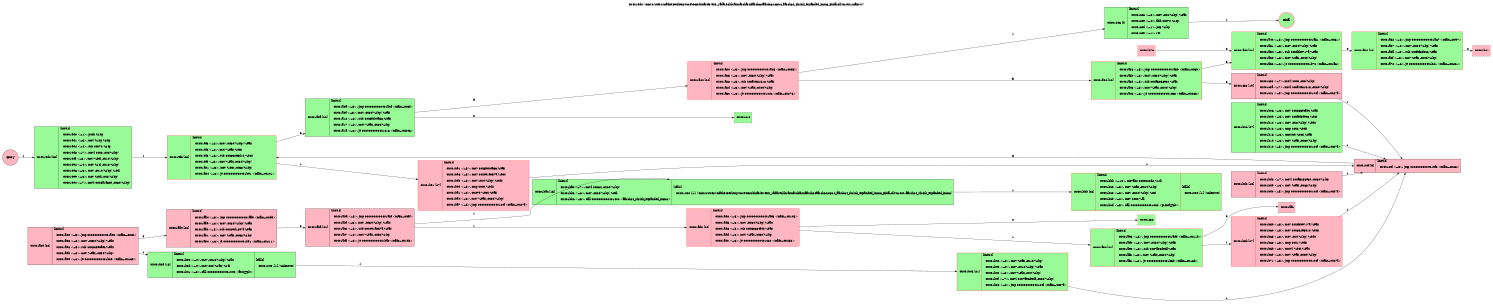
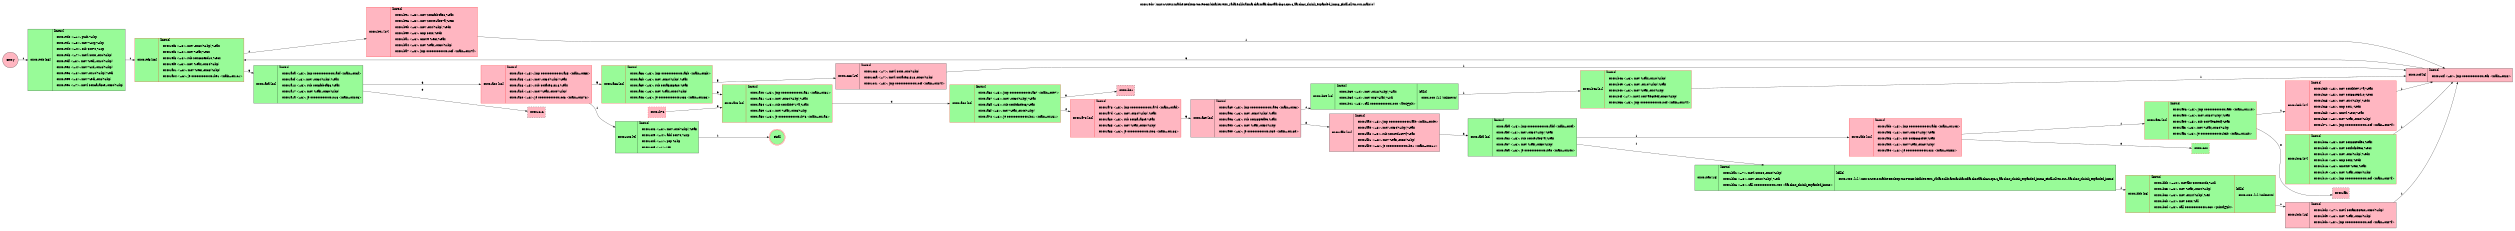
node "0x401c16": fillcolor palegreen -> lightpink
node "0x401a78 [22]": added
node "0x401b06 [27]": color black -> red
edge "0x401bbb [23]" -> "0x401bd2 [15]": added, label "1"
node "0x401aba [22]": fillcolor lightpink -> palegreen
